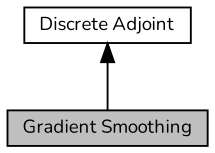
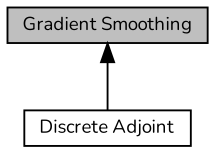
edge "Gradient Smoothing" -> "Discrete Adjoint": reversed
